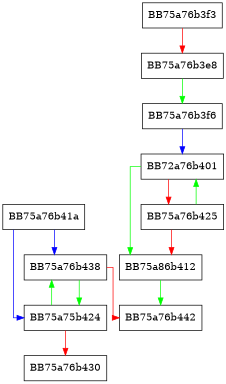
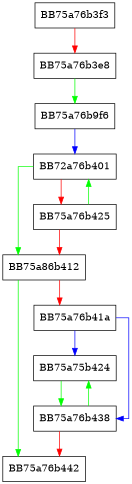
node "BB75a76b3f6": label "BB75a76b3f6" -> "BB75a76b9f6"
edge "BB75a86b412" -> "BB75a76b41a": added
node "BB75a76b430": removed
